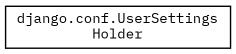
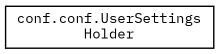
node "django.conf.UserSettings Holder": label "django.conf.UserSettings Holder" -> "conf.conf.UserSettings Holder"
